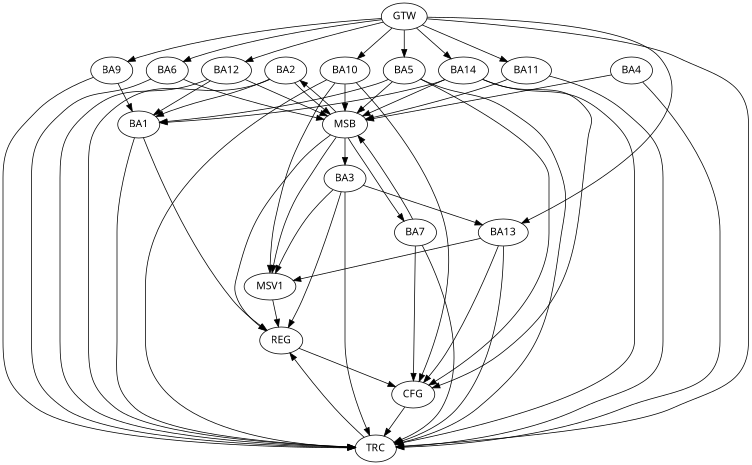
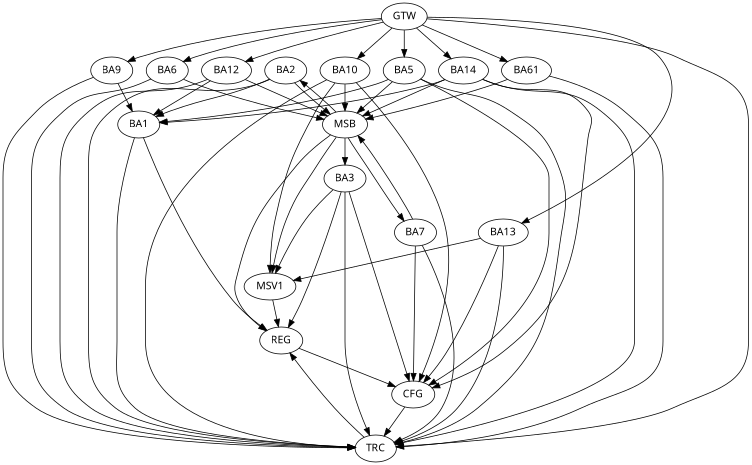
node "BA11": label "BA11" -> "BA61"
node "BA4": removed
edge "BA3" -> "BA13": now "BA3" -> "CFG"
